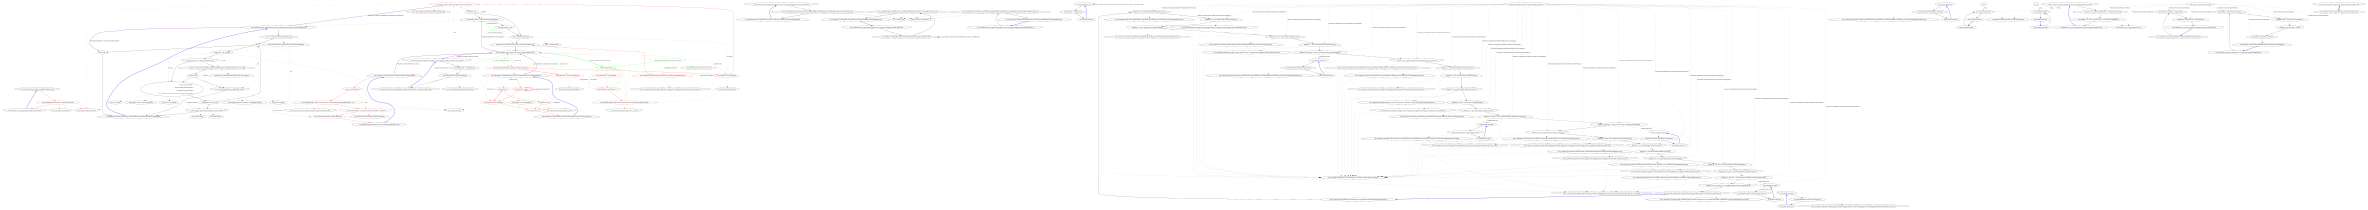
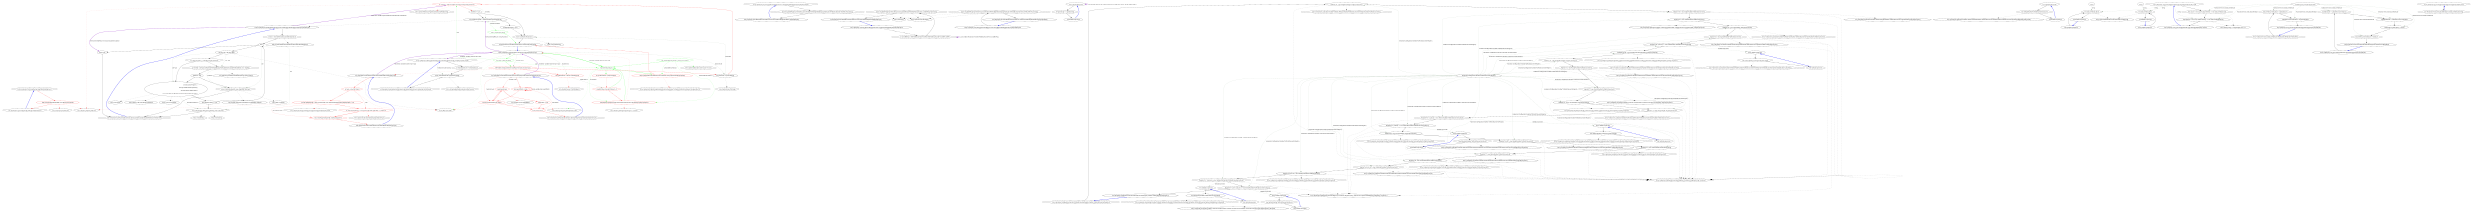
edge "Humanizer.Configuration.NumberToWordsConverterRegistry" -> "Register(''ru'', new RussianNumberToWordsConverter())": reversed
